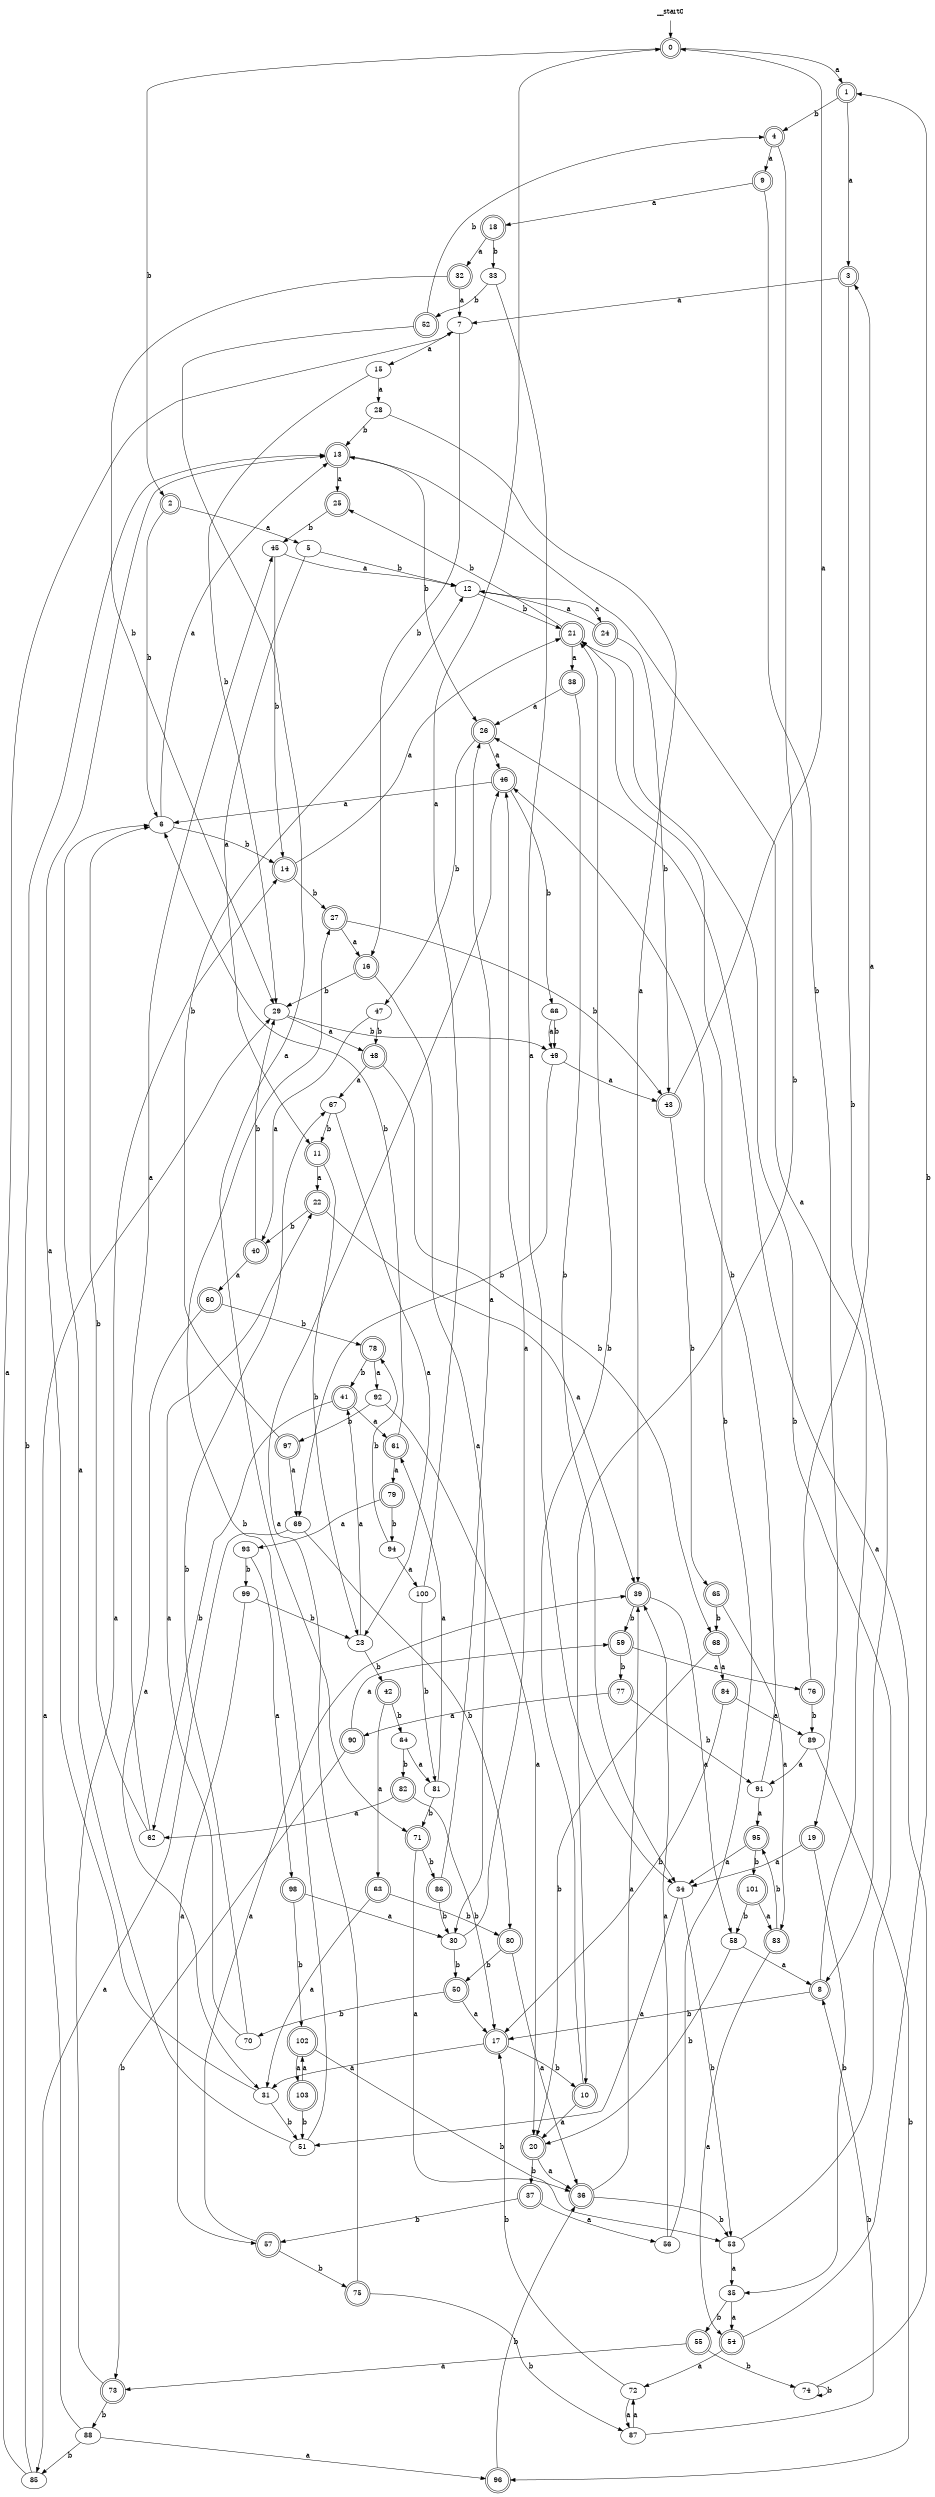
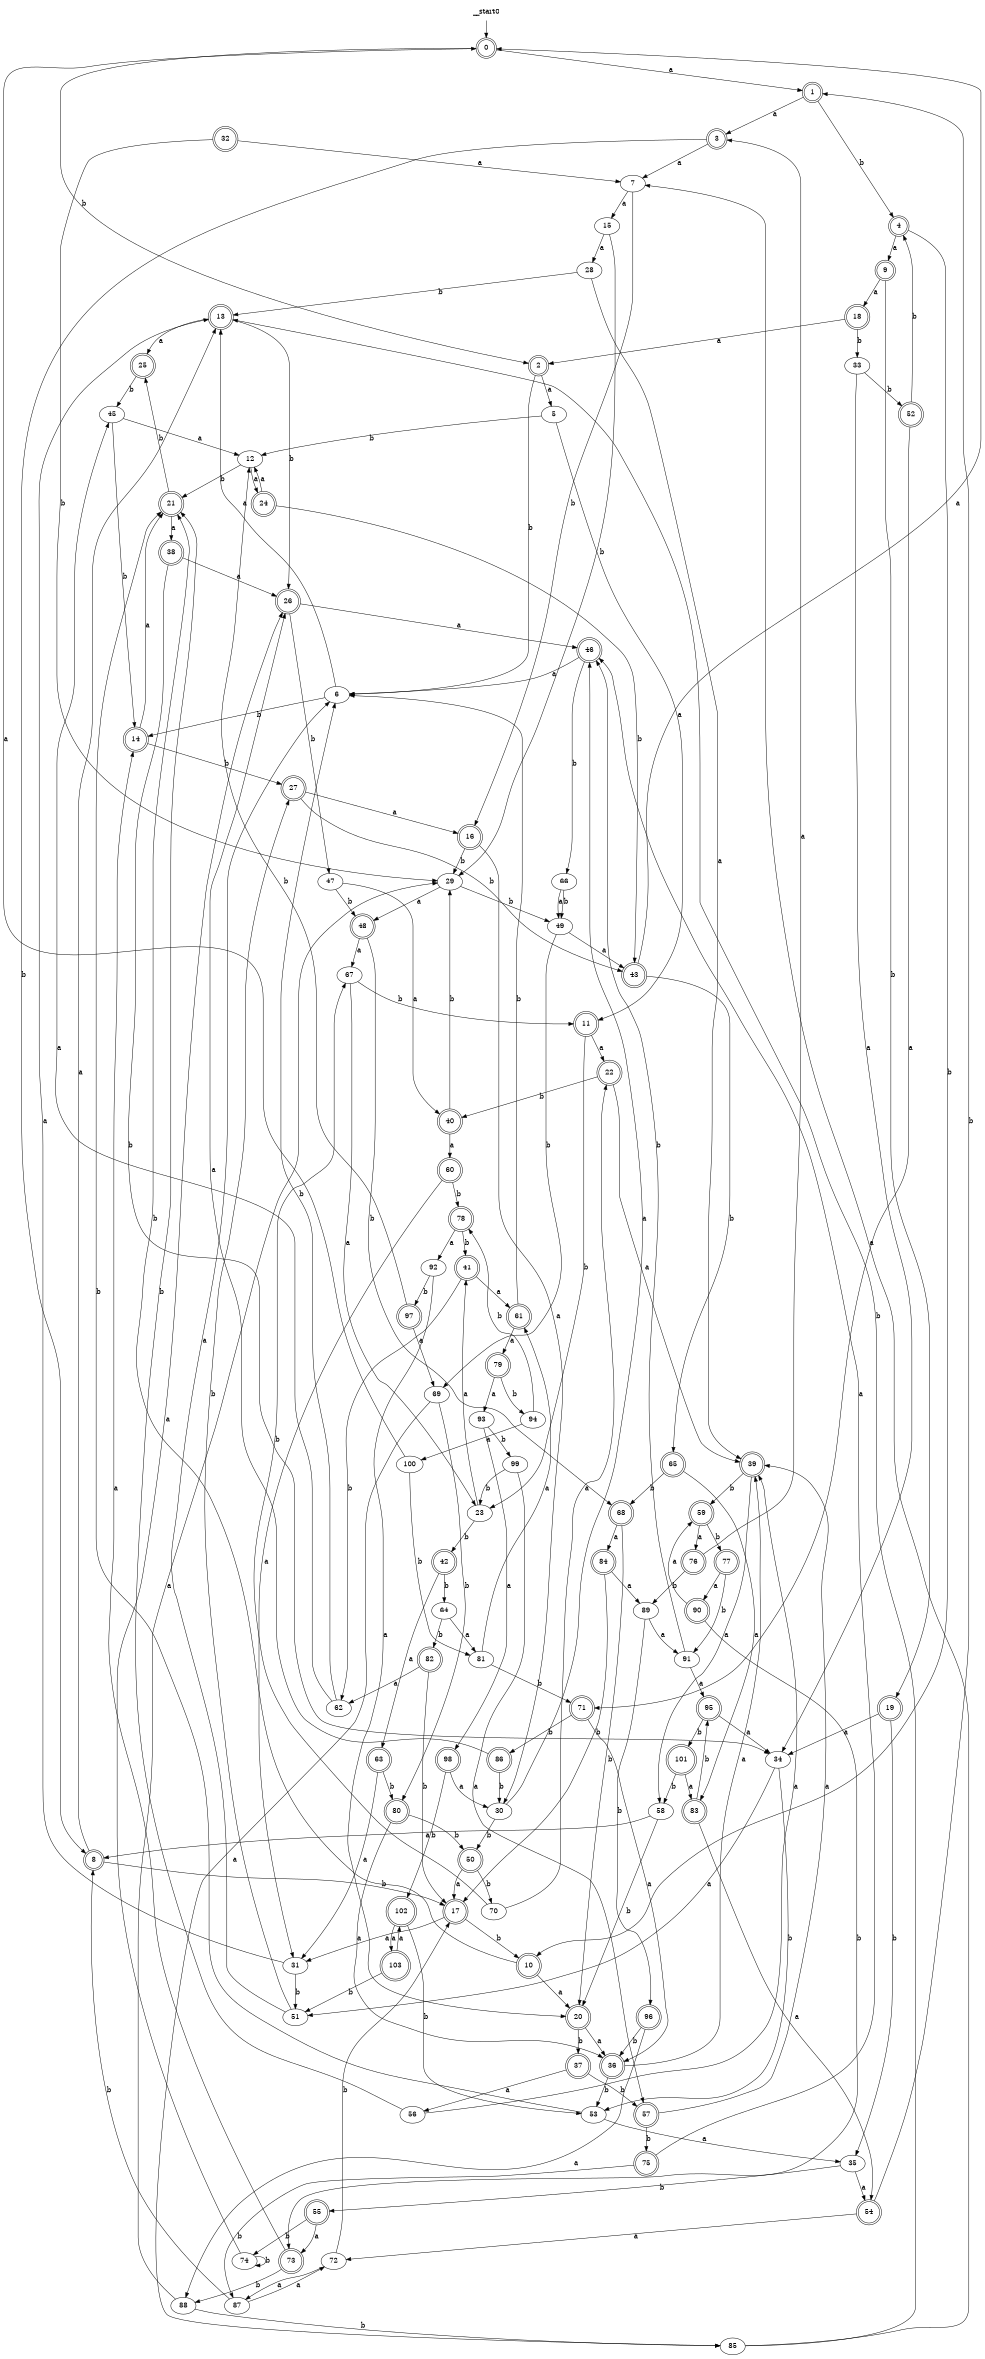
edge "18" -> "32": now "18" -> "2"
edge "88" -> "96": reversed
